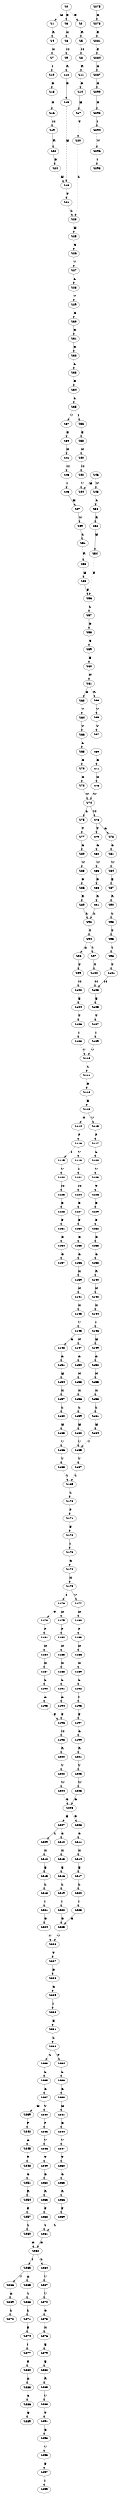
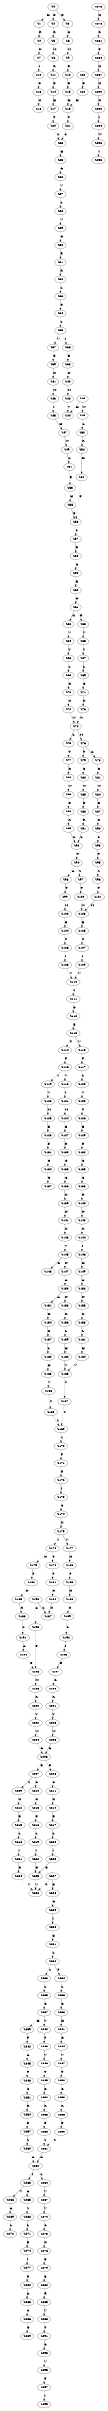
node "S19": removed
edge "S67" -> "S69": added, label "L"
edge "S148" -> "S151": now "S150" -> "S151"
edge "S187" -> "S190": reversed
edge "S226" -> "S227": reversed
